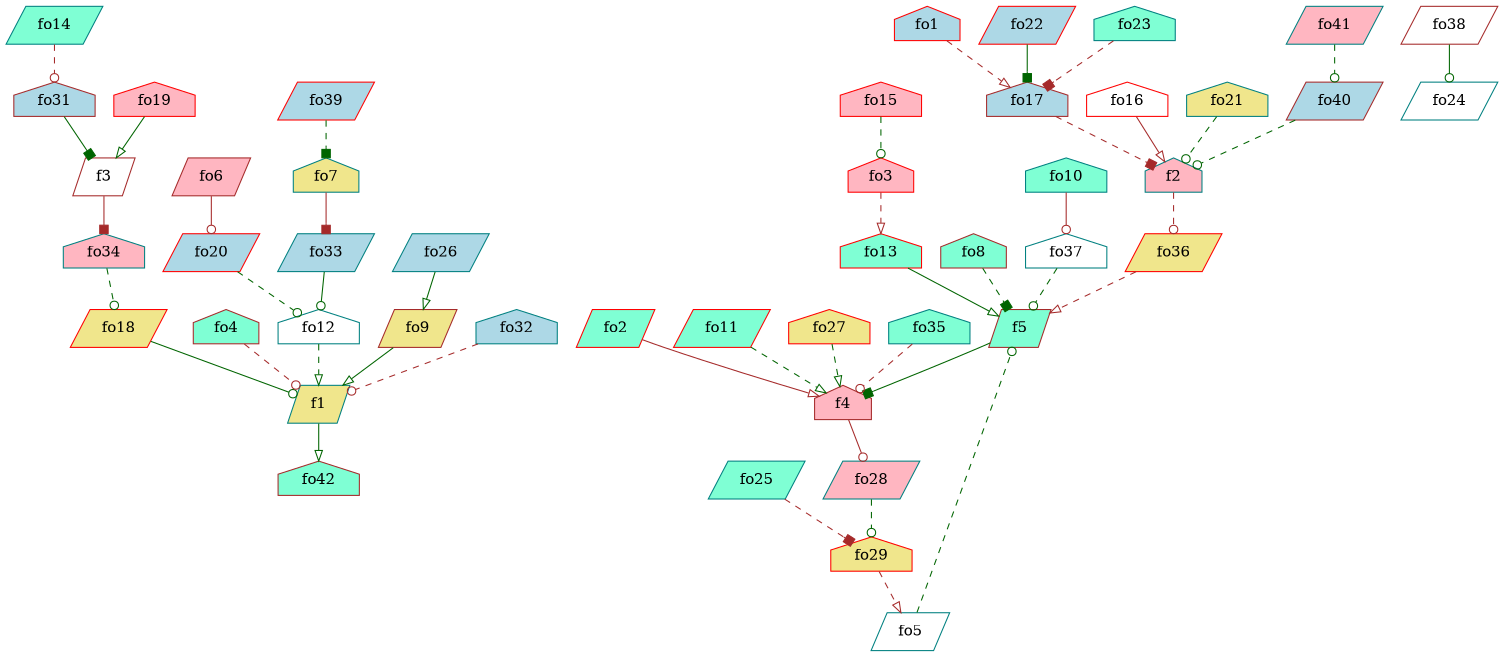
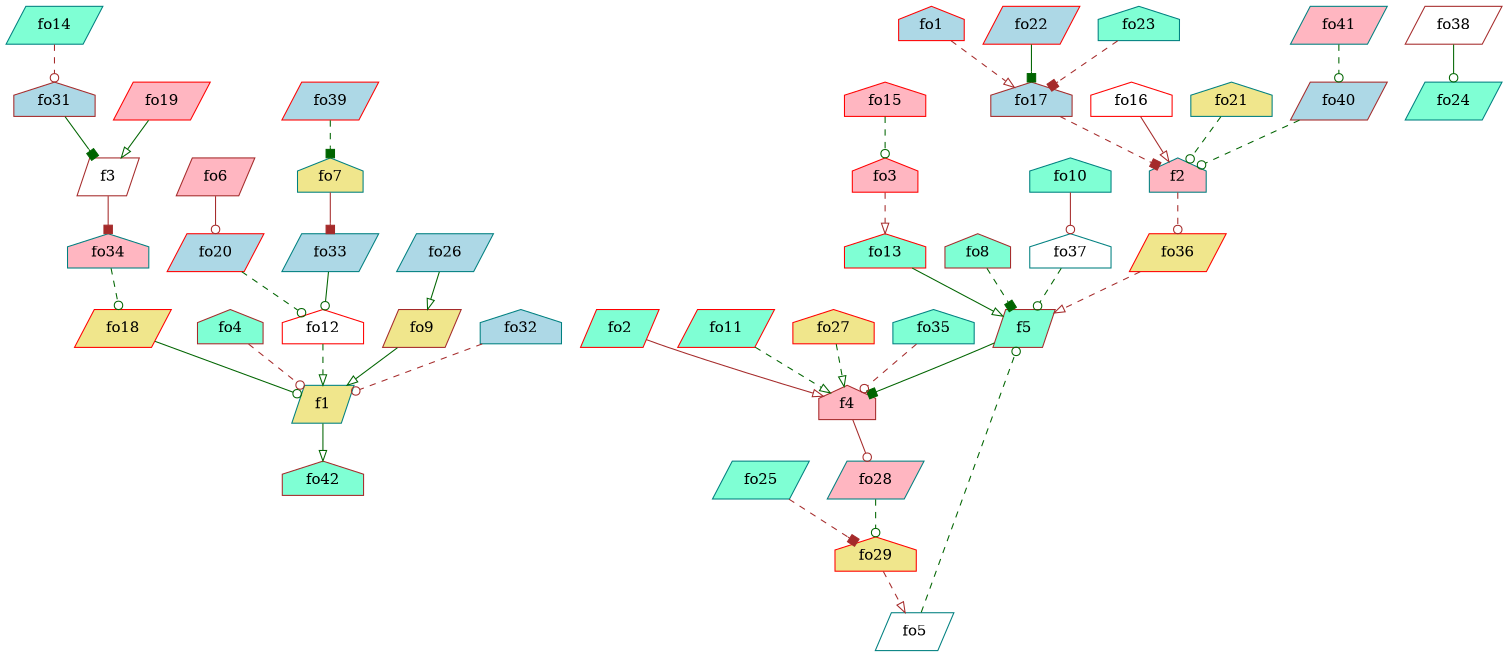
node "fo19": shape house -> parallelogram
node "fo24": fillcolor white -> aquamarine
node "fo12": color teal -> red
